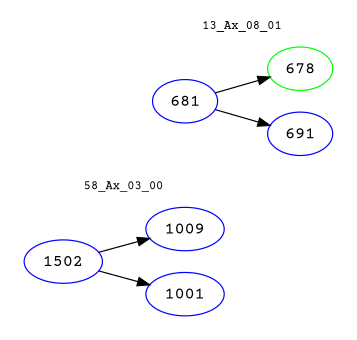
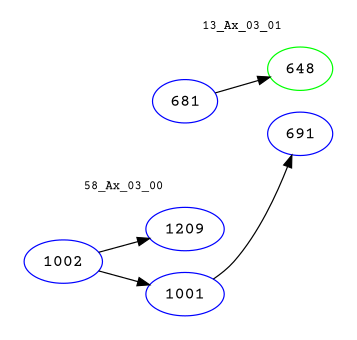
cluster "13_Ax_08_01": label "13_Ax_08_01" -> "13_Ax_03_01"
node "678": label "678" -> "648"
edge "681" -> "691": now "1001" -> "691"
node "1009": label "1009" -> "1209"
node "1502": label "1502" -> "1002"
